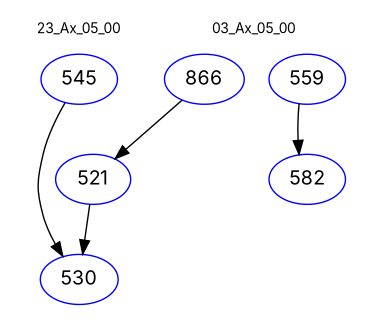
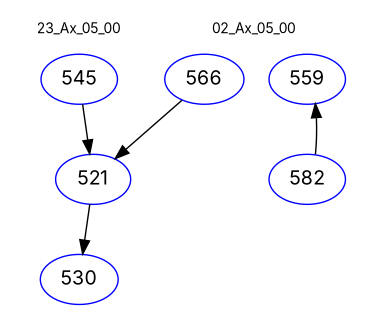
cluster "03_Ax_05_00": label "03_Ax_05_00" -> "02_Ax_05_00"
node "866": label "866" -> "566"
edge "559" -> "582": reversed
edge "545" -> "530": now "545" -> "521"
